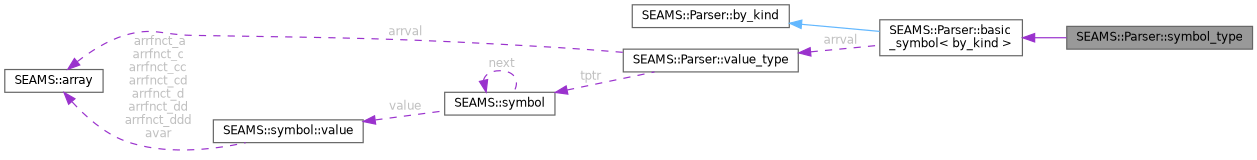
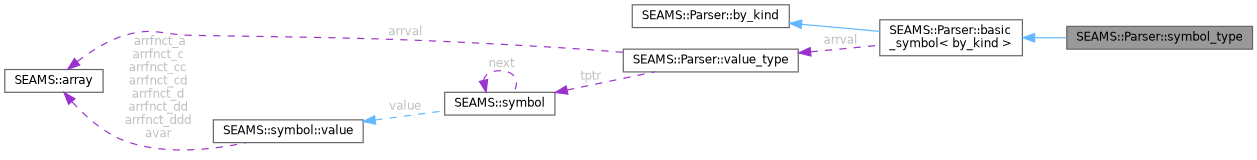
edge "SEAMS::Parser::symbol_type" -> "SEAMS::Parser::basic _symbol< by_kind >": color darkorchid3 -> steelblue1
edge "SEAMS::symbol" -> "SEAMS::symbol::value": color darkorchid3 -> steelblue1
